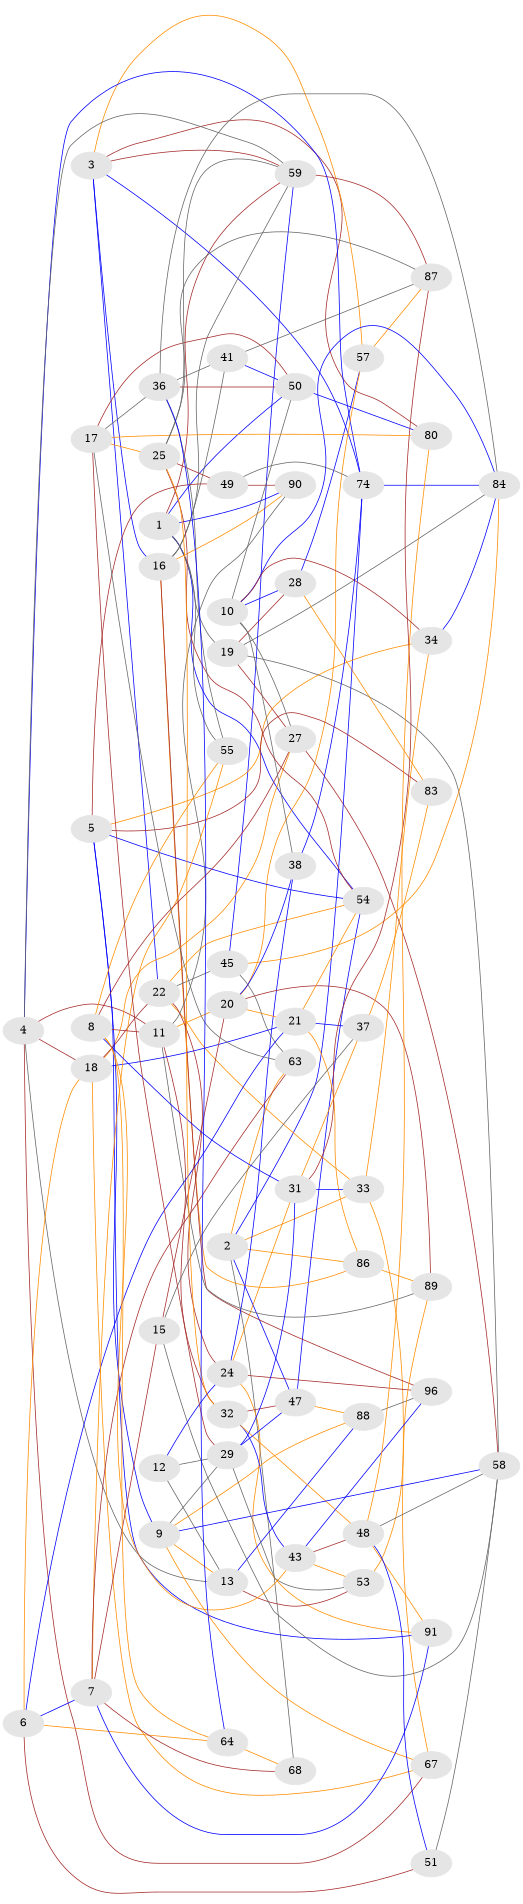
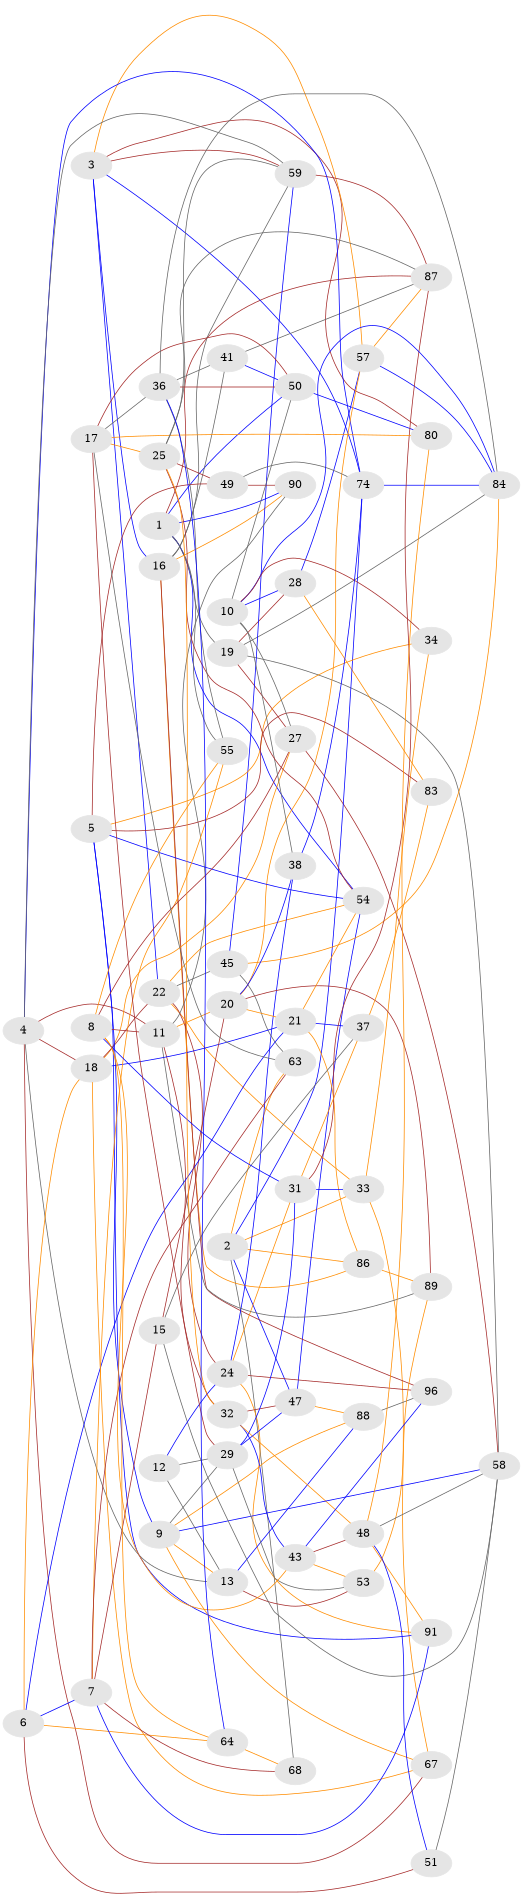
edge "59" -- "1": now "87" -- "1"
edge "84" -- "34": now "84" -- "57"
